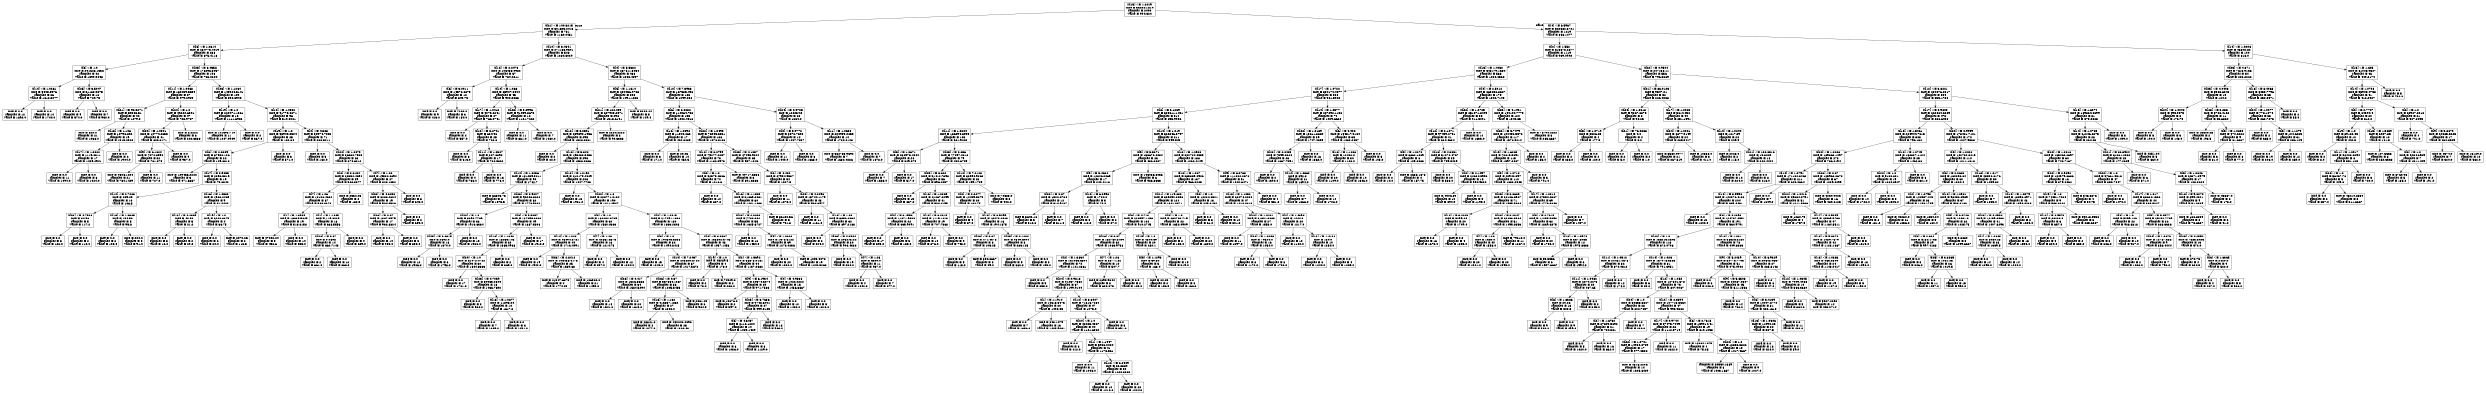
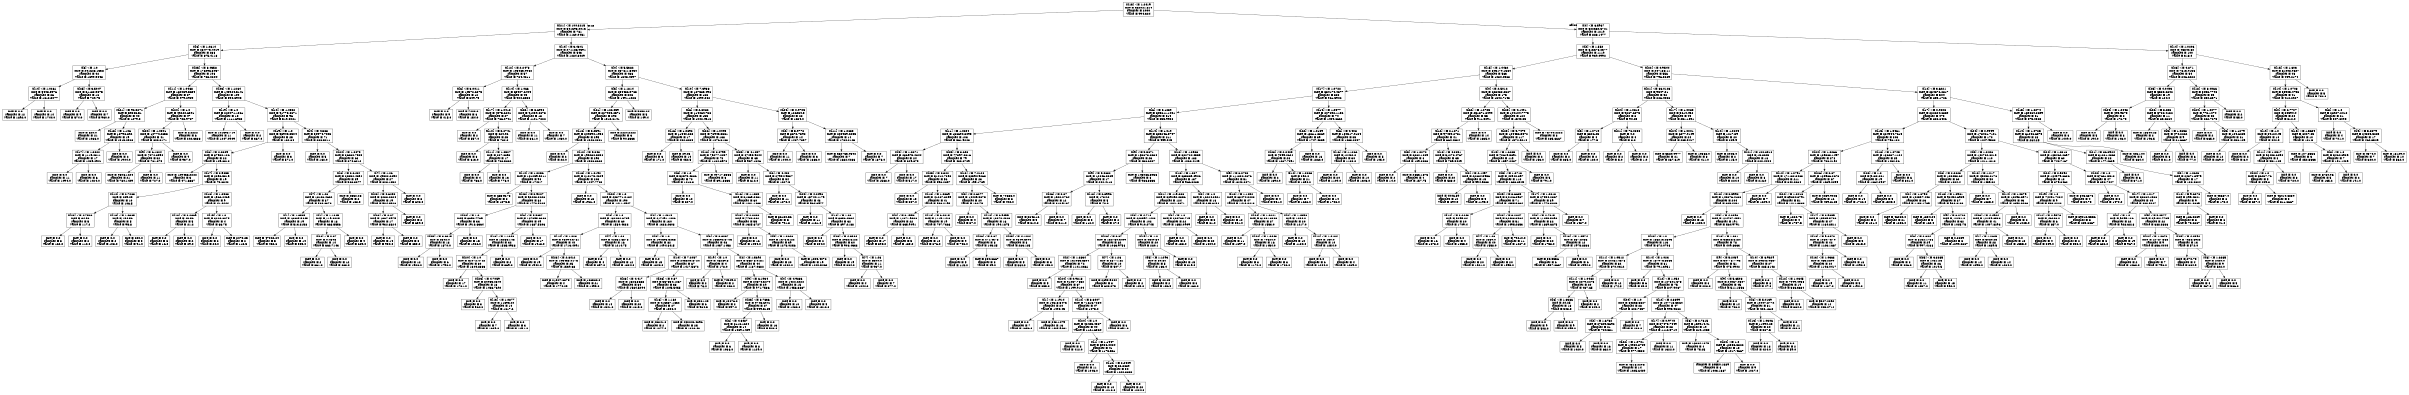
node "mse = 0.0 samples = 19 value = 248.0": removed
node "mse = 0.0 samples = 11 value = 612.0": added
node "mse = 9527.2092 samples = 14 mse = 405.0714": label "mse = 9527.2092 samples = 14 mse = 405.0714" -> "mse = 9527.2092 samples = 14 value = 405.0714"
